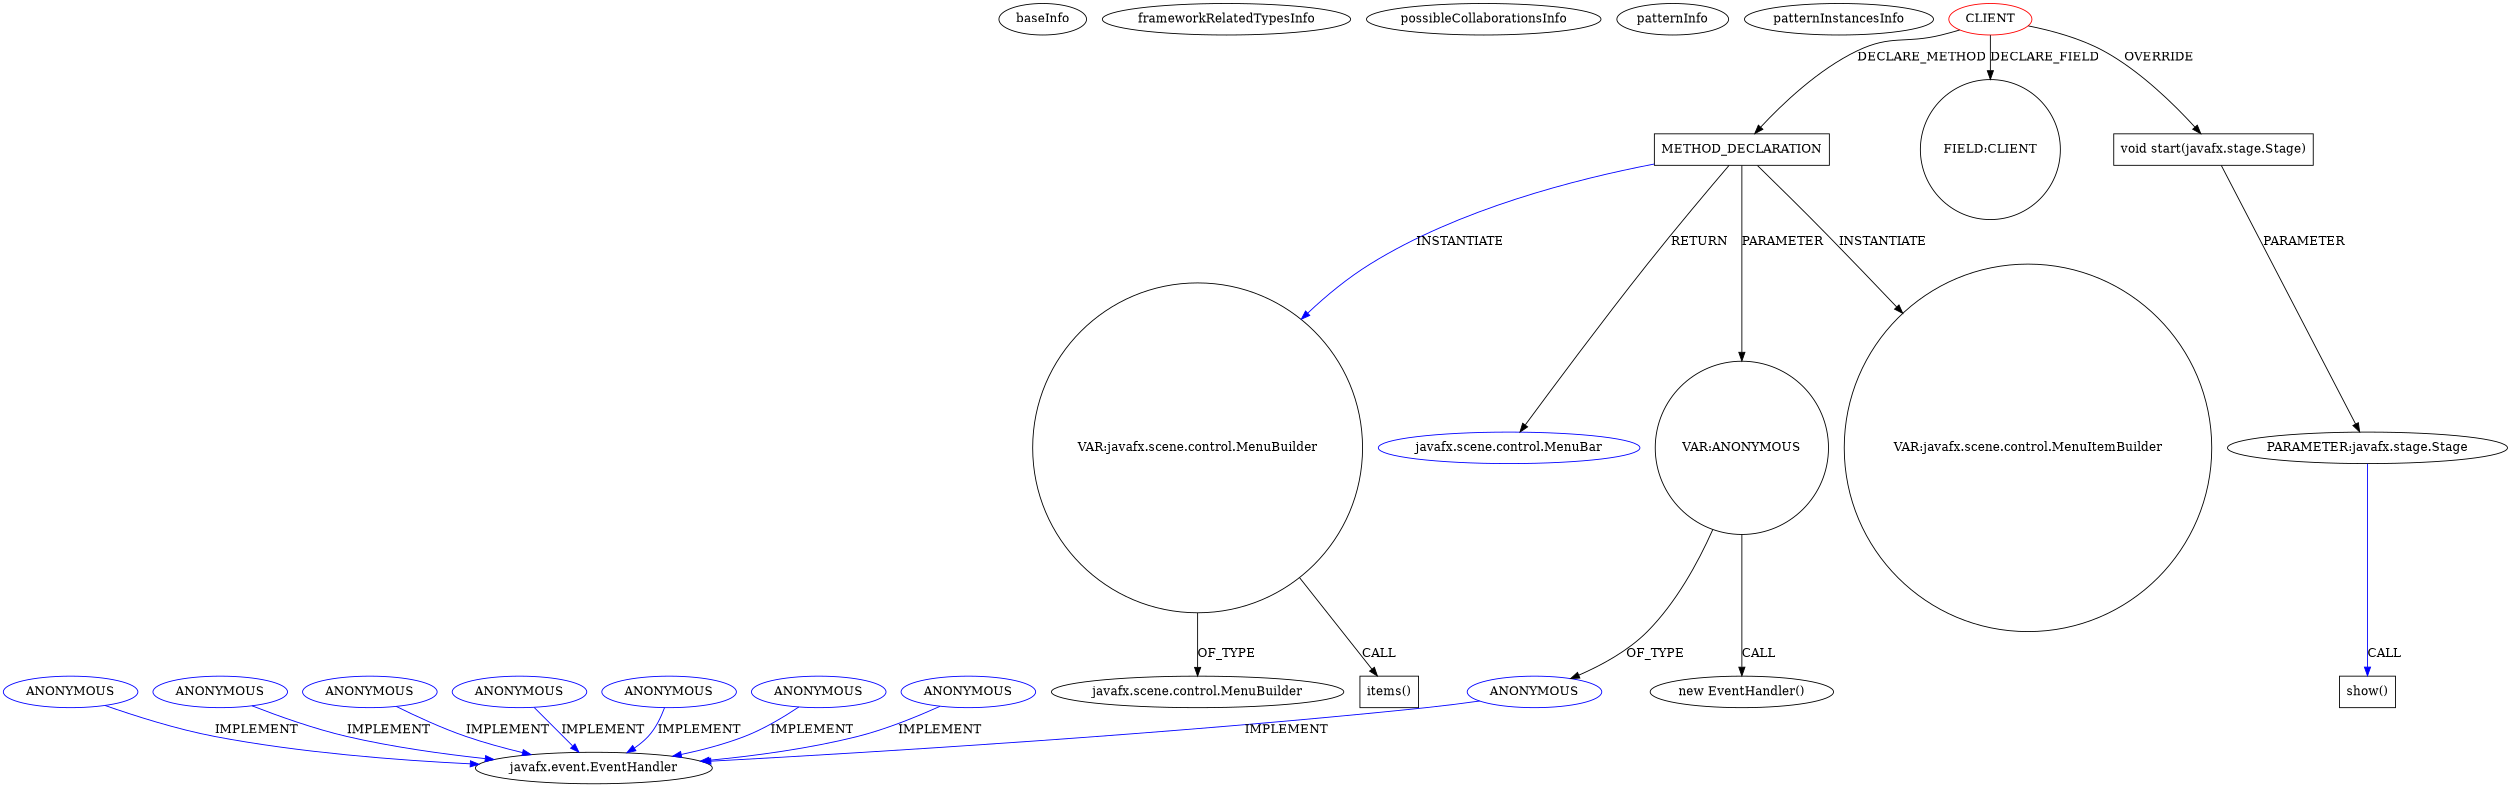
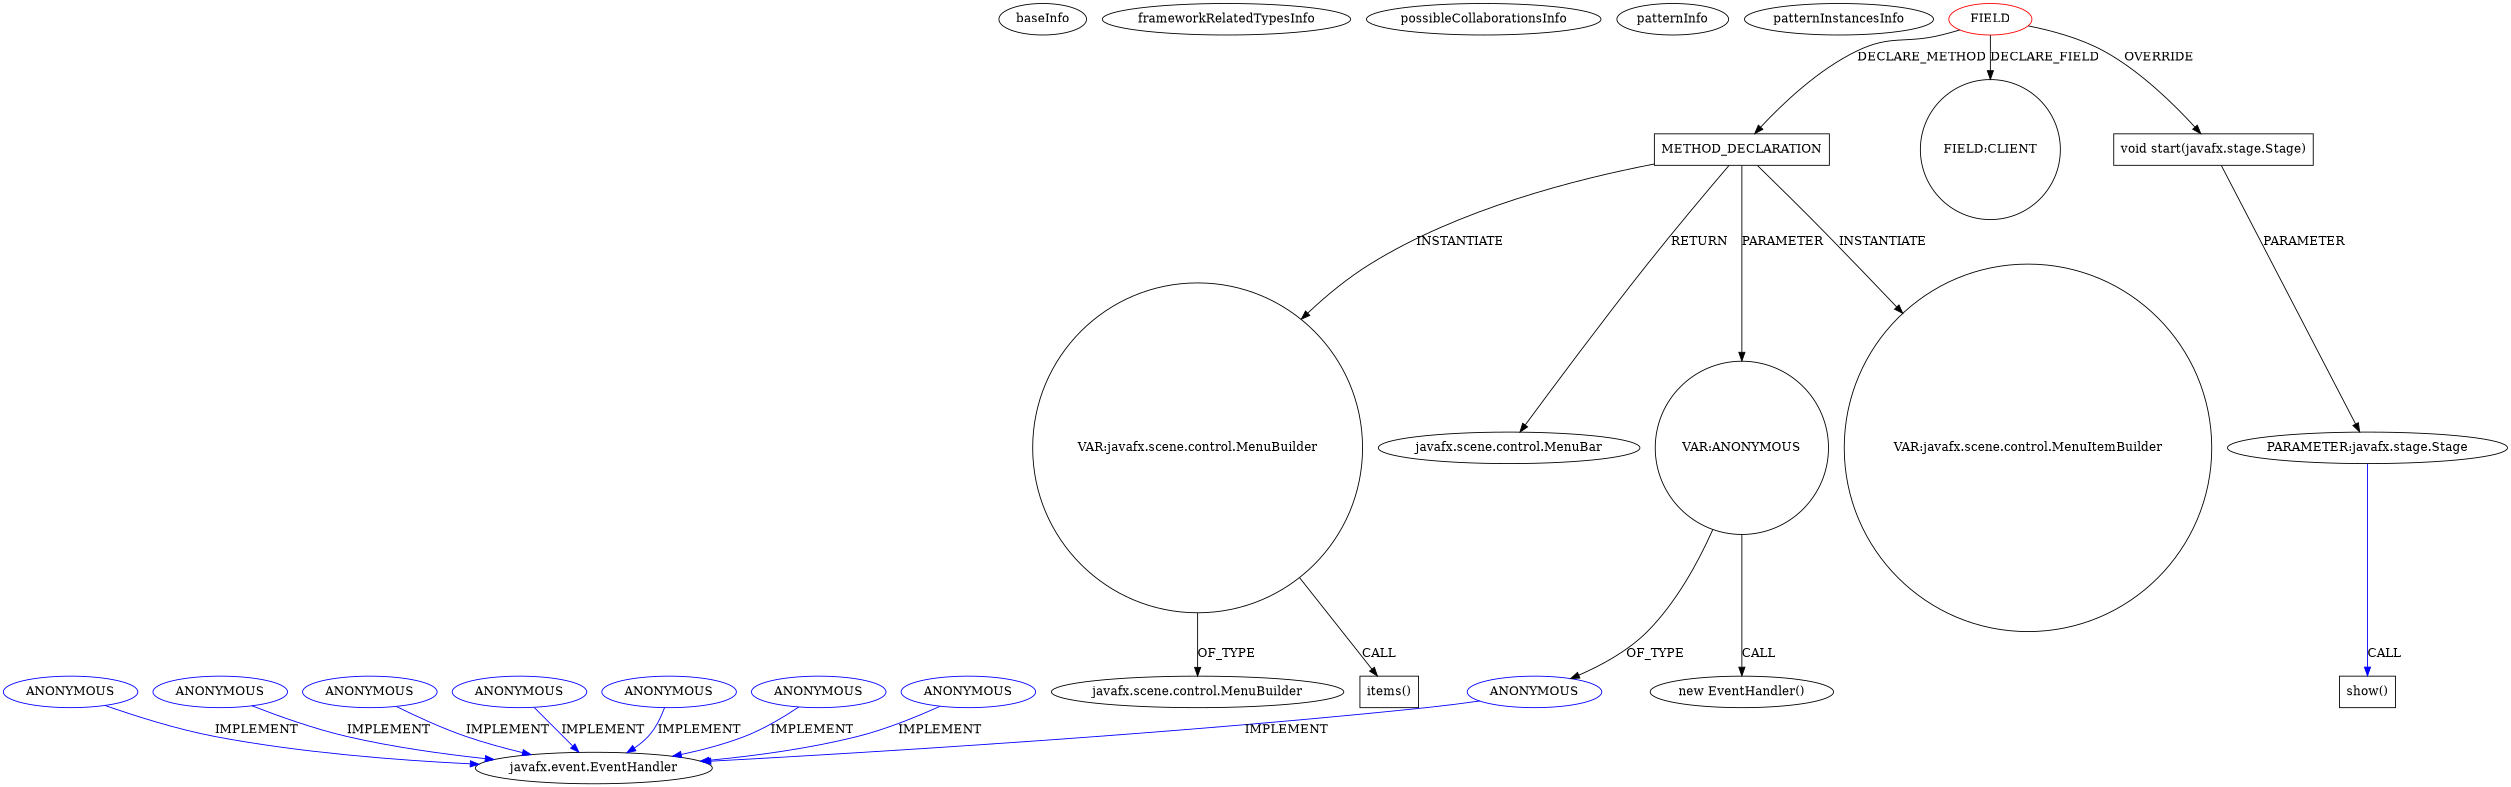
node "CLIENT": label "CLIENT" -> "FIELD"
edge "METHOD_DECLARATION" -> "VAR:javafx.scene.control.MenuBuilder": color blue -> black
node "javafx.scene.control.MenuBar": color blue -> black
